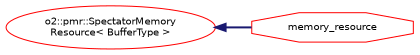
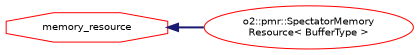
edge "memory_resource" -> "o2::pmr::SpectatorMemory Resource< BufferType >": reversed
